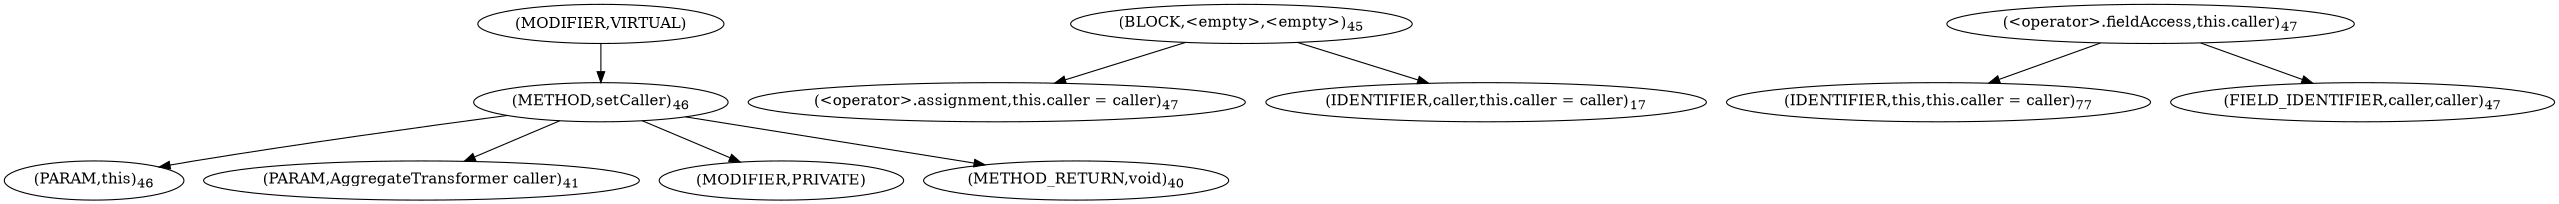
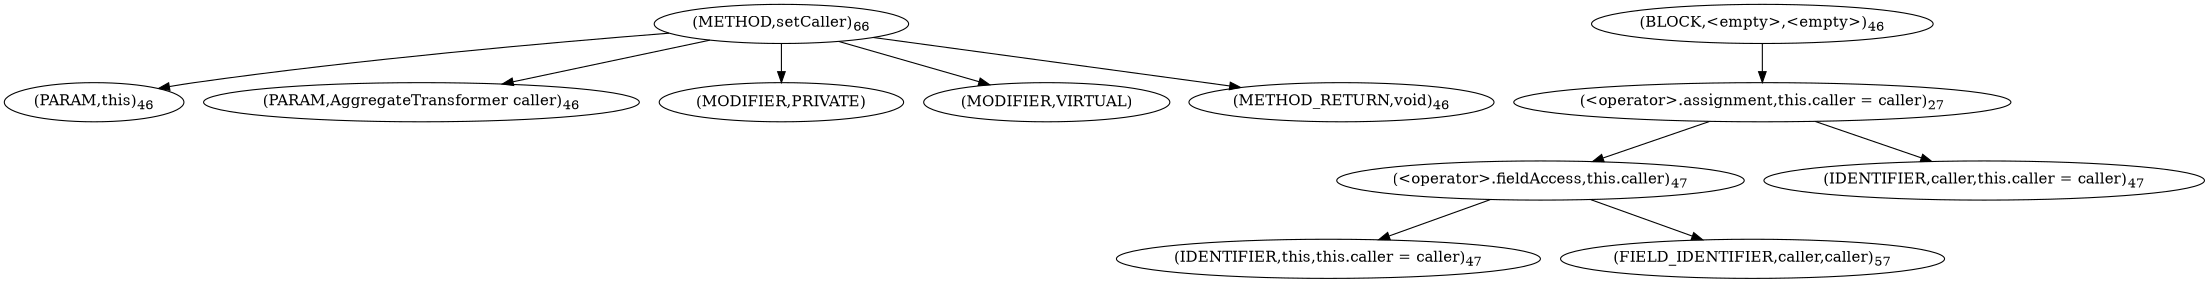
node "(BLOCK,<empty>,<empty>)": text "45" -> "46"
edge "(MODIFIER,VIRTUAL)" -> "(METHOD,setCaller)": reversed
edge "(BLOCK,<empty>,<empty>)" -> "(IDENTIFIER,caller,this.caller = caller)": now "(<operator>.assignment,this.caller = caller)" -> "(IDENTIFIER,caller,this.caller = caller)"
node "(METHOD,setCaller)": text "46" -> "66"
node "(<operator>.assignment,this.caller = caller)": text "47" -> "27"
node "(IDENTIFIER,caller,this.caller = caller)": text "17" -> "47"
node "(IDENTIFIER,this,this.caller = caller)": text "77" -> "47"
node "(FIELD_IDENTIFIER,caller,caller)": text "47" -> "57"
edge "(<operator>.assignment,this.caller = caller)" -> "(<operator>.fieldAccess,this.caller)": added
node "(PARAM,AggregateTransformer caller)": text "41" -> "46"
node "(METHOD_RETURN,void)": text "40" -> "46"
